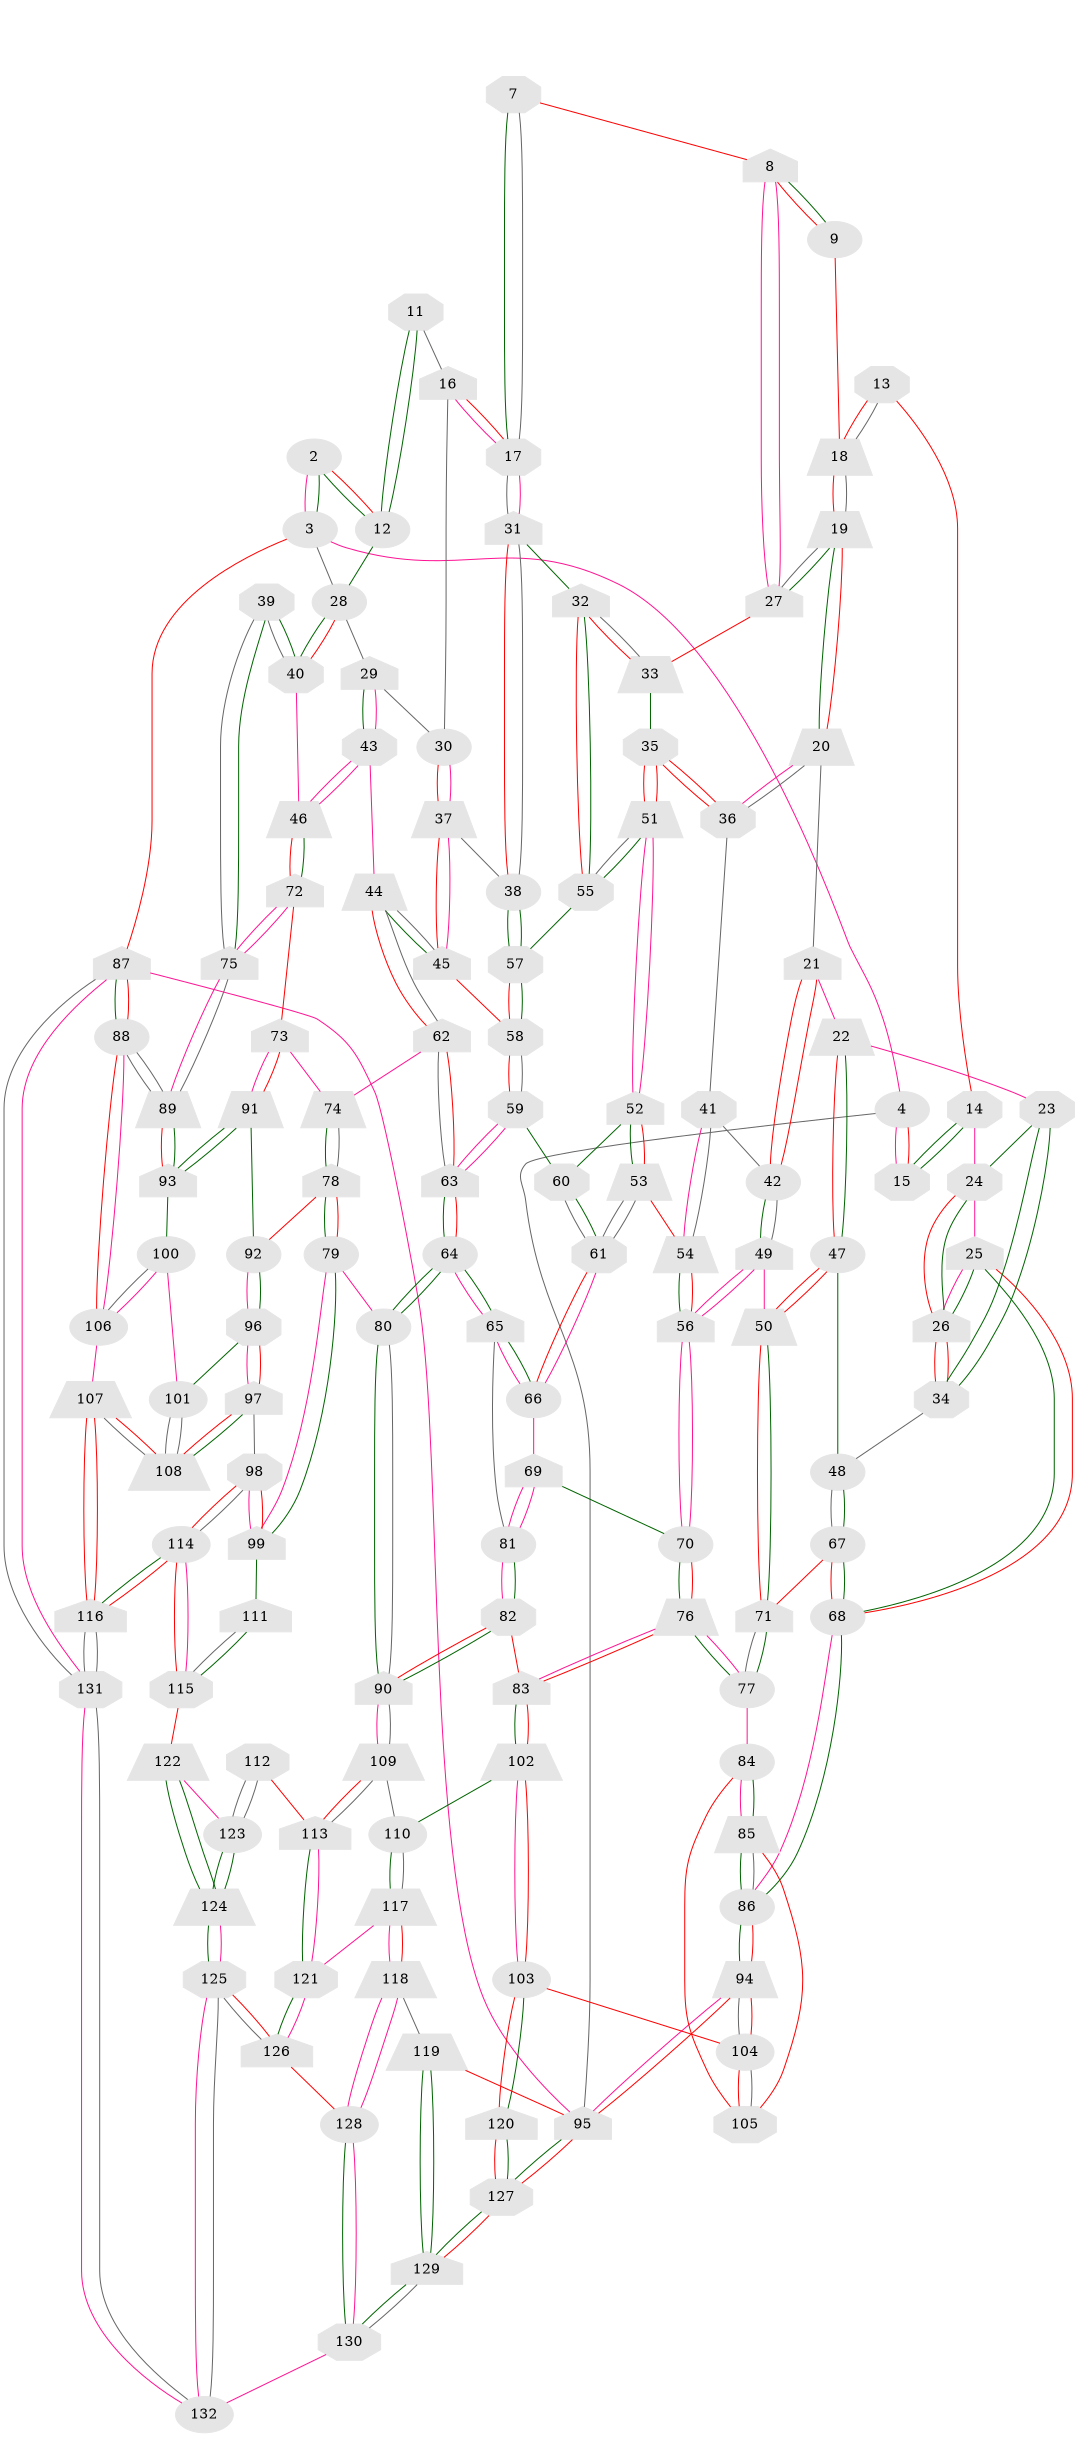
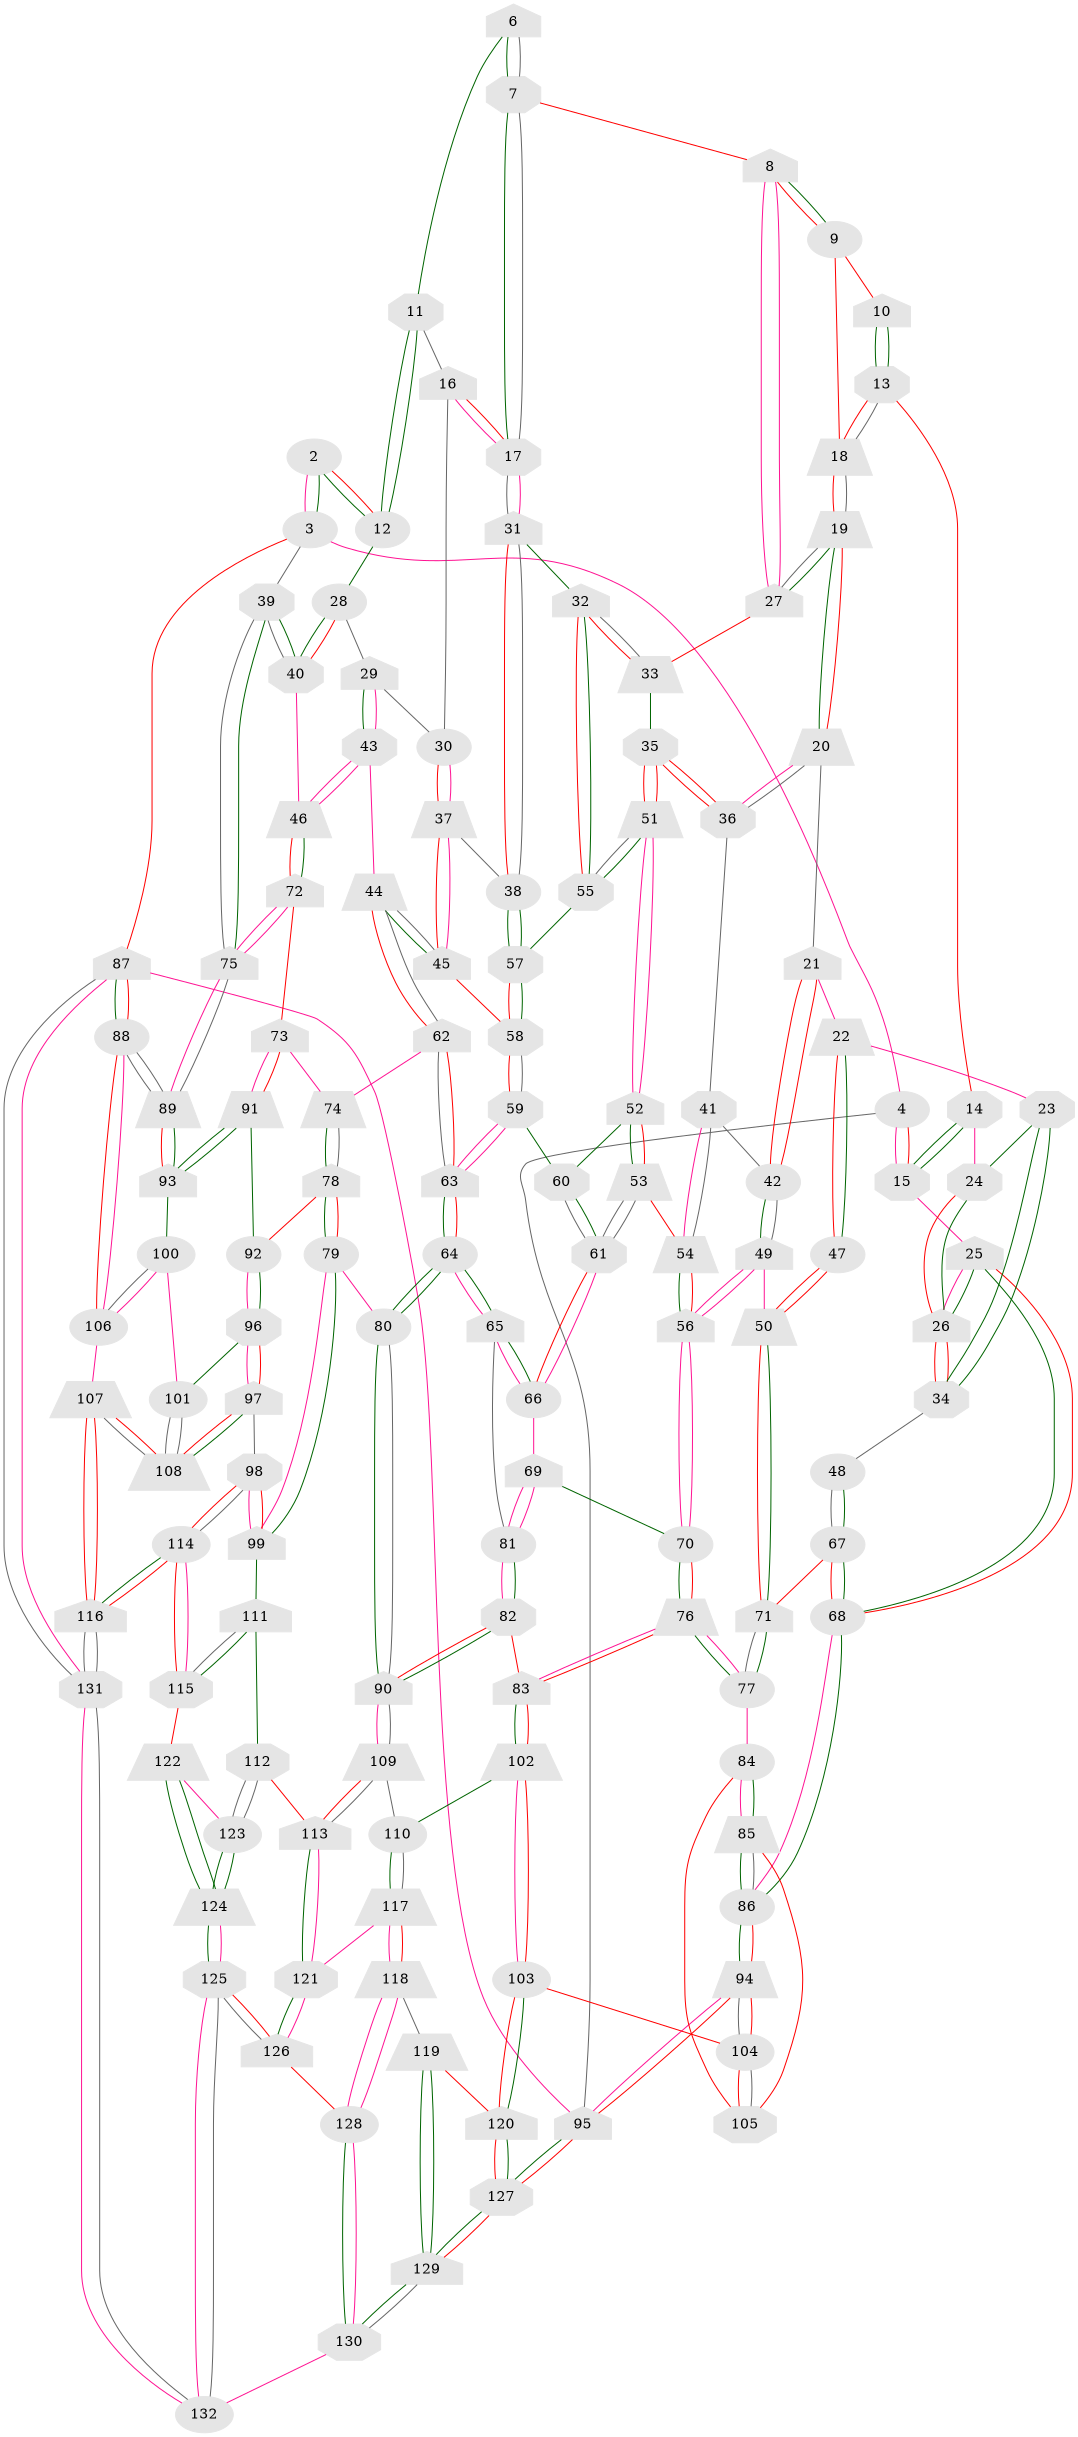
node "6": added
node "10": added
edge "3" -- "28": now "3" -- "39"
edge "24" -- "25": now "15" -- "25"
edge "47" -- "48": removed
edge "111" -- "112": added
edge "119" -- "95": now "119" -- "120"
